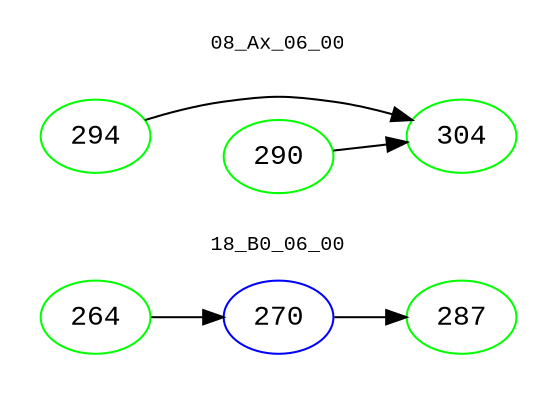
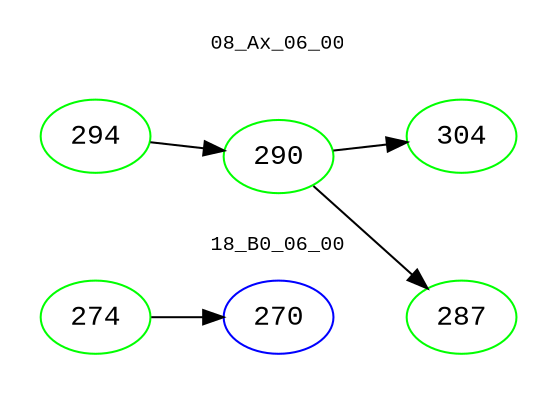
edge "294" -> "304": now "294" -> "290"
node "264": label "264" -> "274"
edge "270" -> "287": now "290" -> "287"
